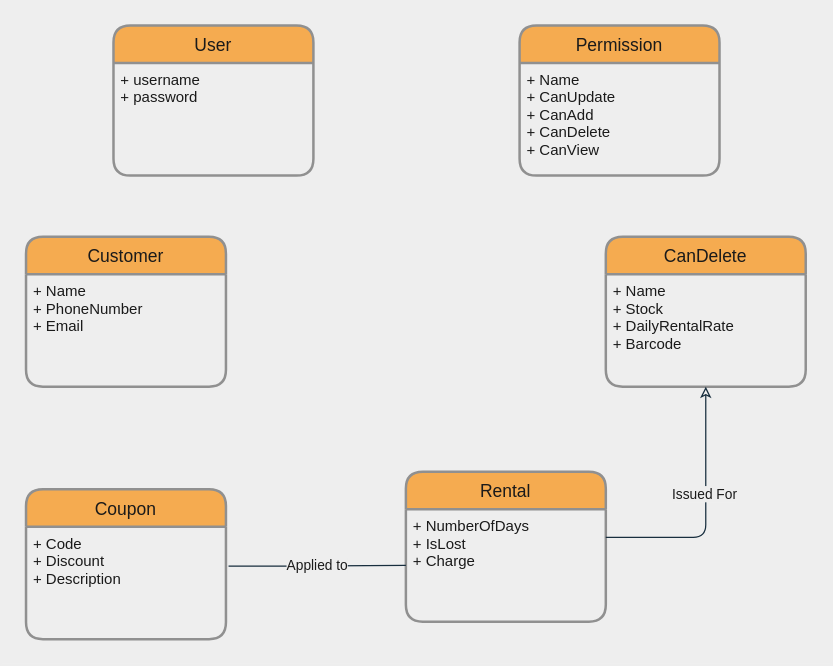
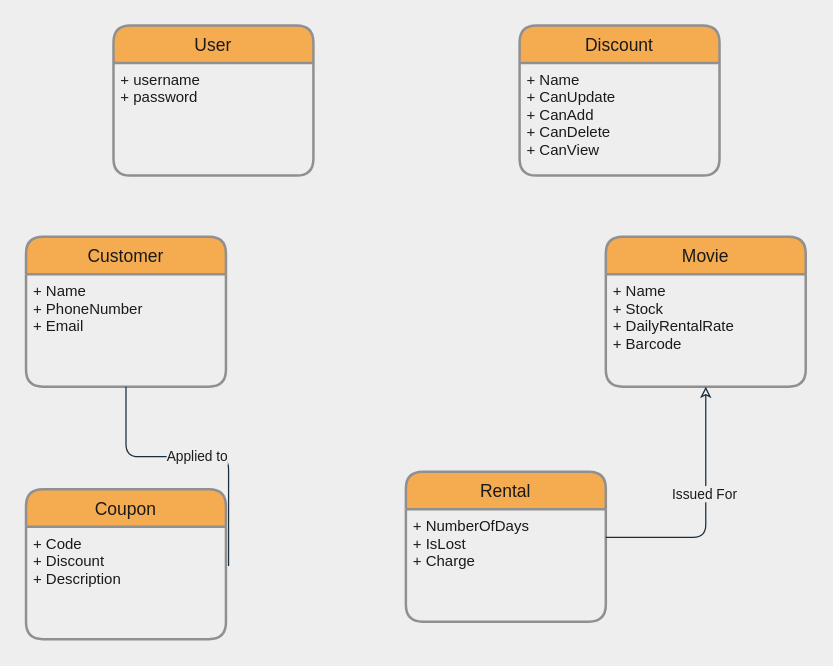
node "Permission": label "Permission" -> "Discount"
node "CanDelete": label "CanDelete" -> "Movie"
edge "+ NumberOfDays + IsLost + Charge" -- "+ Code + Discount + Description": now "+ Name + PhoneNumber + Email" -- "+ Code + Discount + Description"
